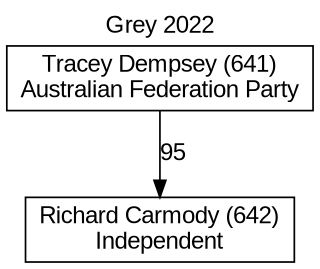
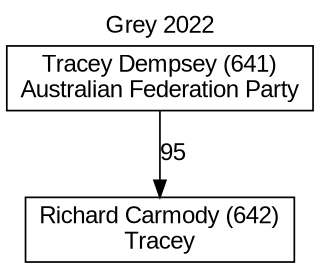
node "Richard Carmody (642) Independent": label "Richard Carmody (642) Independent" -> "Richard Carmody (642) Tracey"
